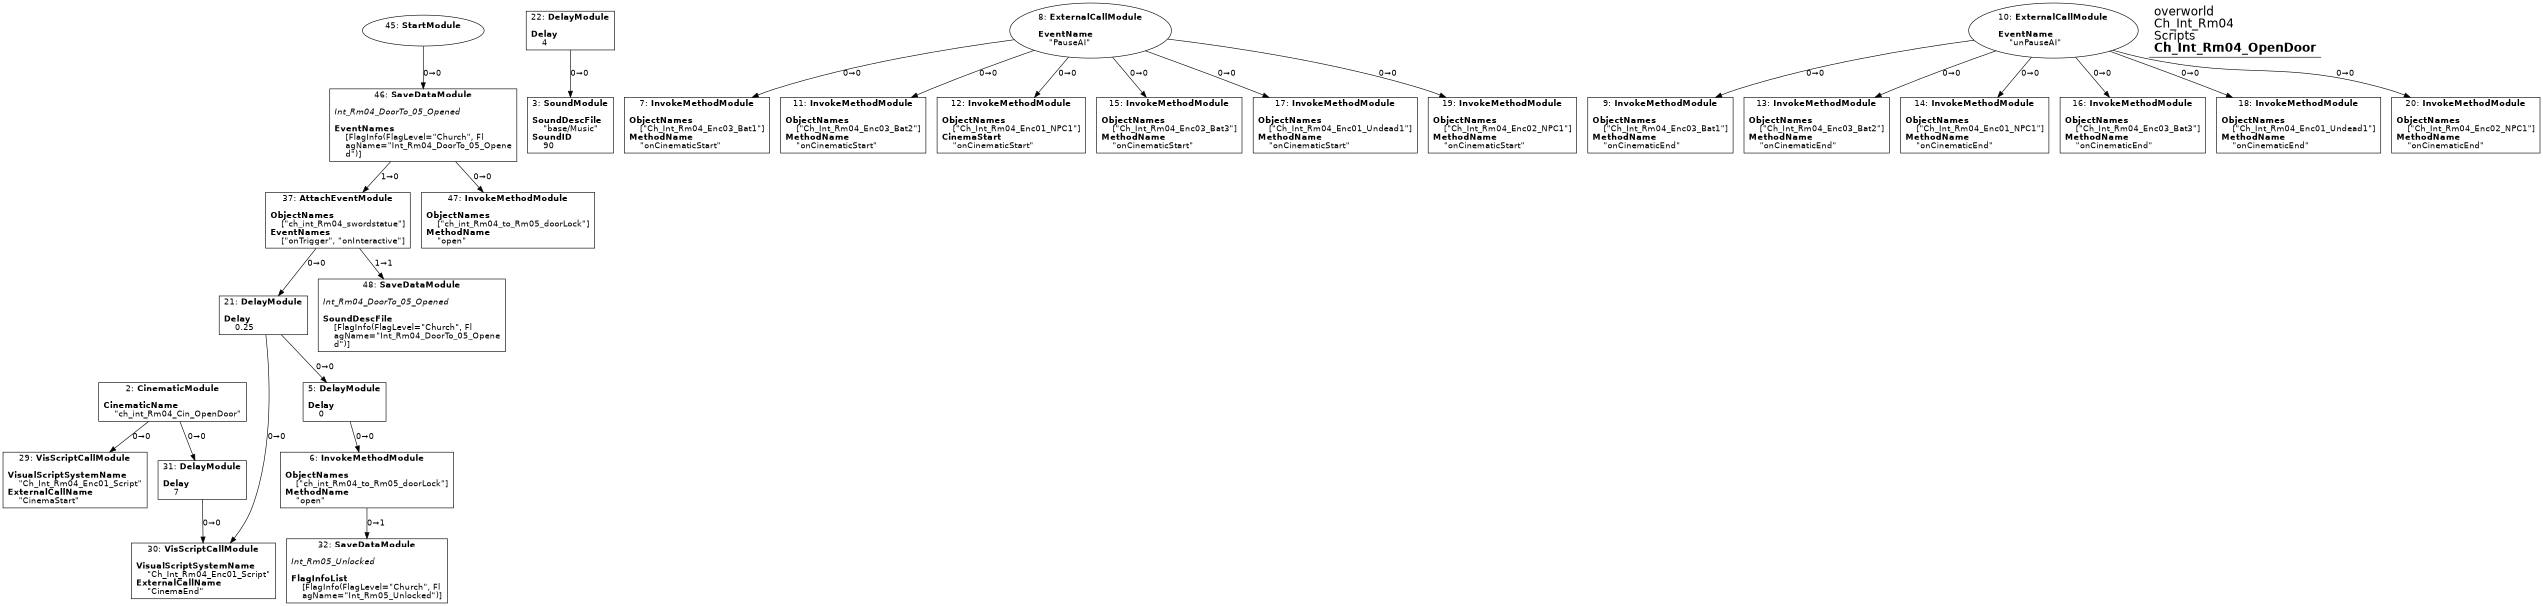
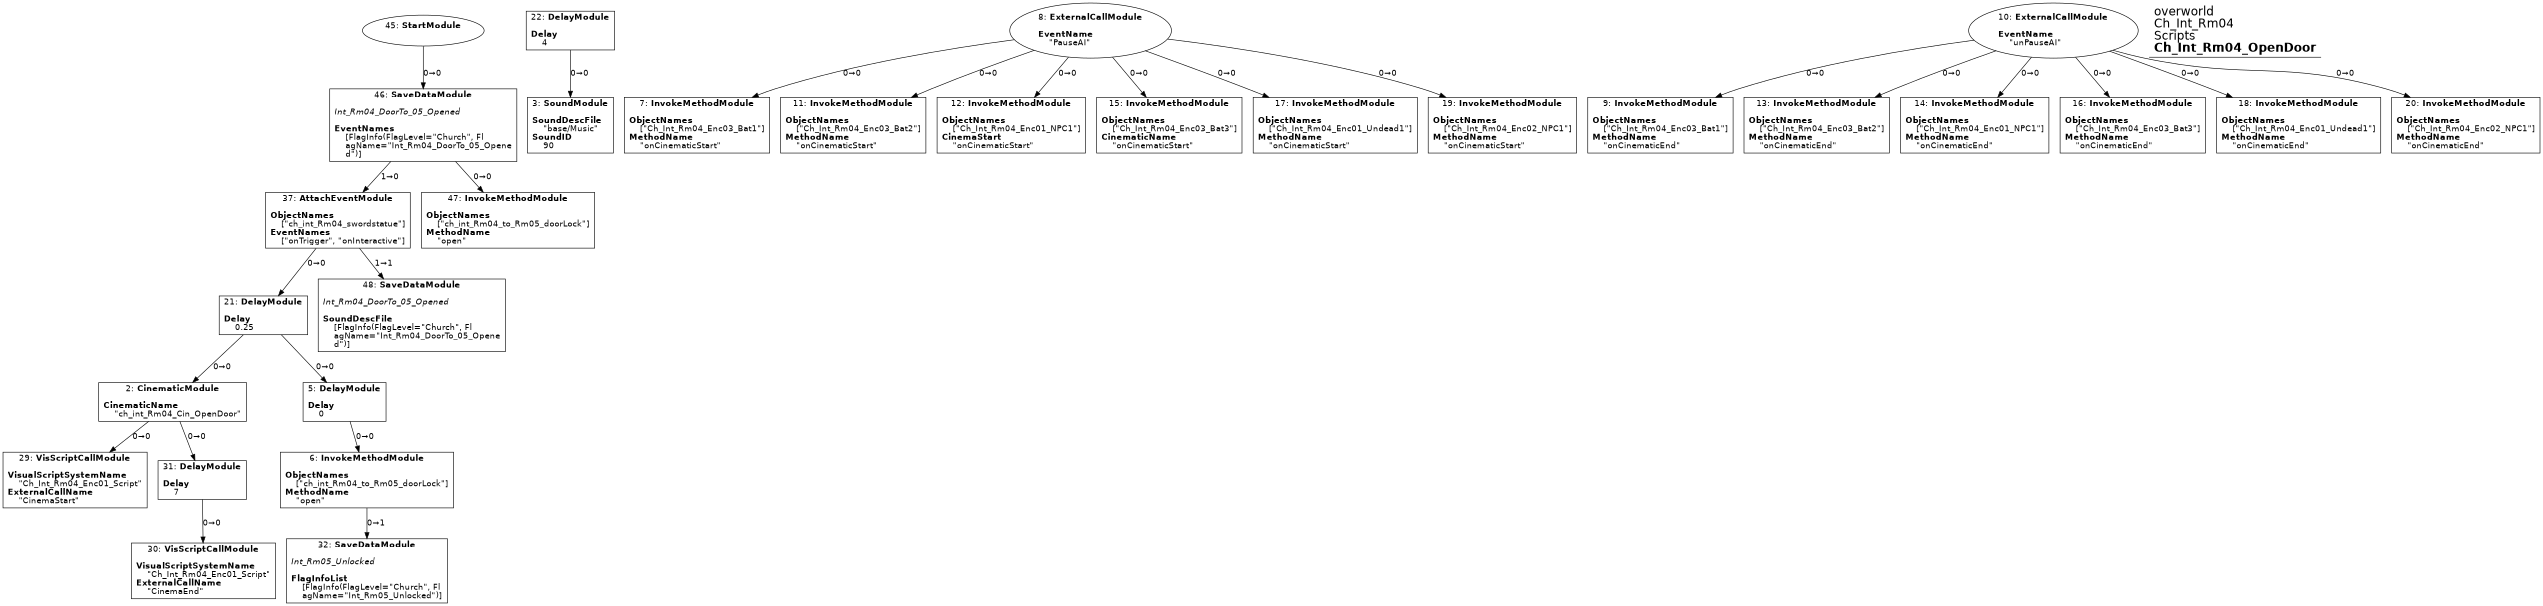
node "15:": text "MethodName" -> "CinematicName"
edge "21:" -> "30:": now "21:" -> "2:"
